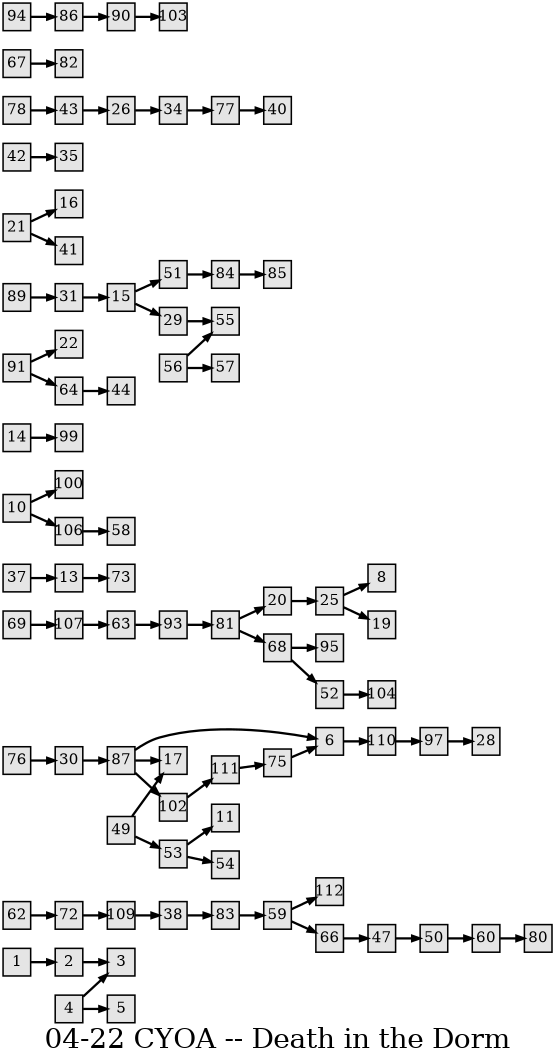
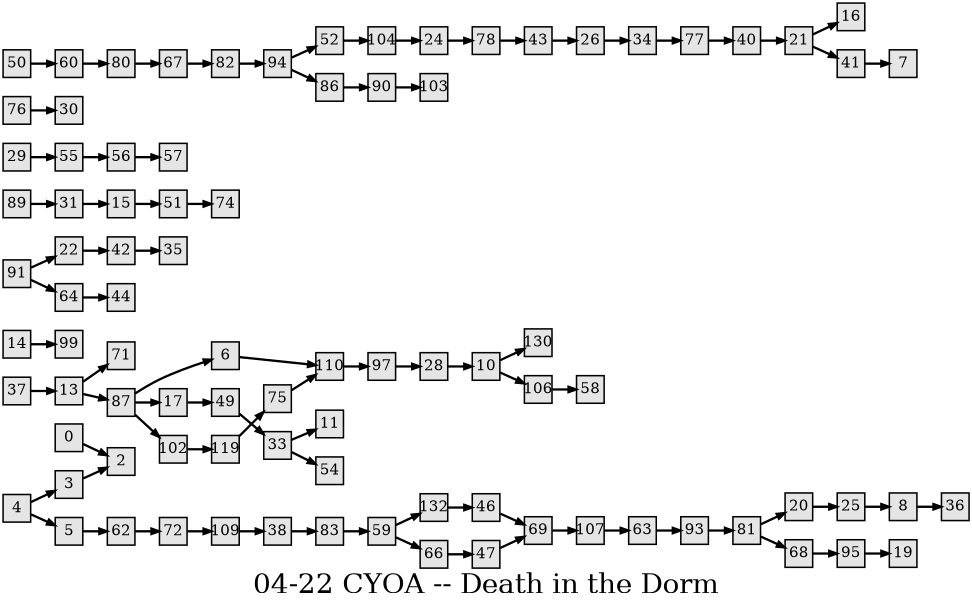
node "24": added
edge "40" -> "21": added
edge "80" -> "67": added
edge "82" -> "94": added
node "7": added
edge "22" -> "42": added
node "84": label "84" -> "74"
node "85": removed
edge "15" -> "29": removed
edge "56" -> "55": reversed
edge "28" -> "10": added
node "100": label "100" -> "130"
node "36": added
node "46": added
edge "5" -> "62": added
node "73": label "73" -> "71"
edge "25" -> "19": now "95" -> "19"
edge "68" -> "52": now "94" -> "52"
edge "75" -> "6": now "75" -> "110"
edge "30" -> "87": now "13" -> "87"
node "111": label "111" -> "119"
edge "49" -> "17": reversed
node "53": label "53" -> "33"
node "112": label "112" -> "132"
edge "47" -> "50": now "47" -> "69"
node "1": label "1" -> "0"
edge "2" -> "3": reversed
